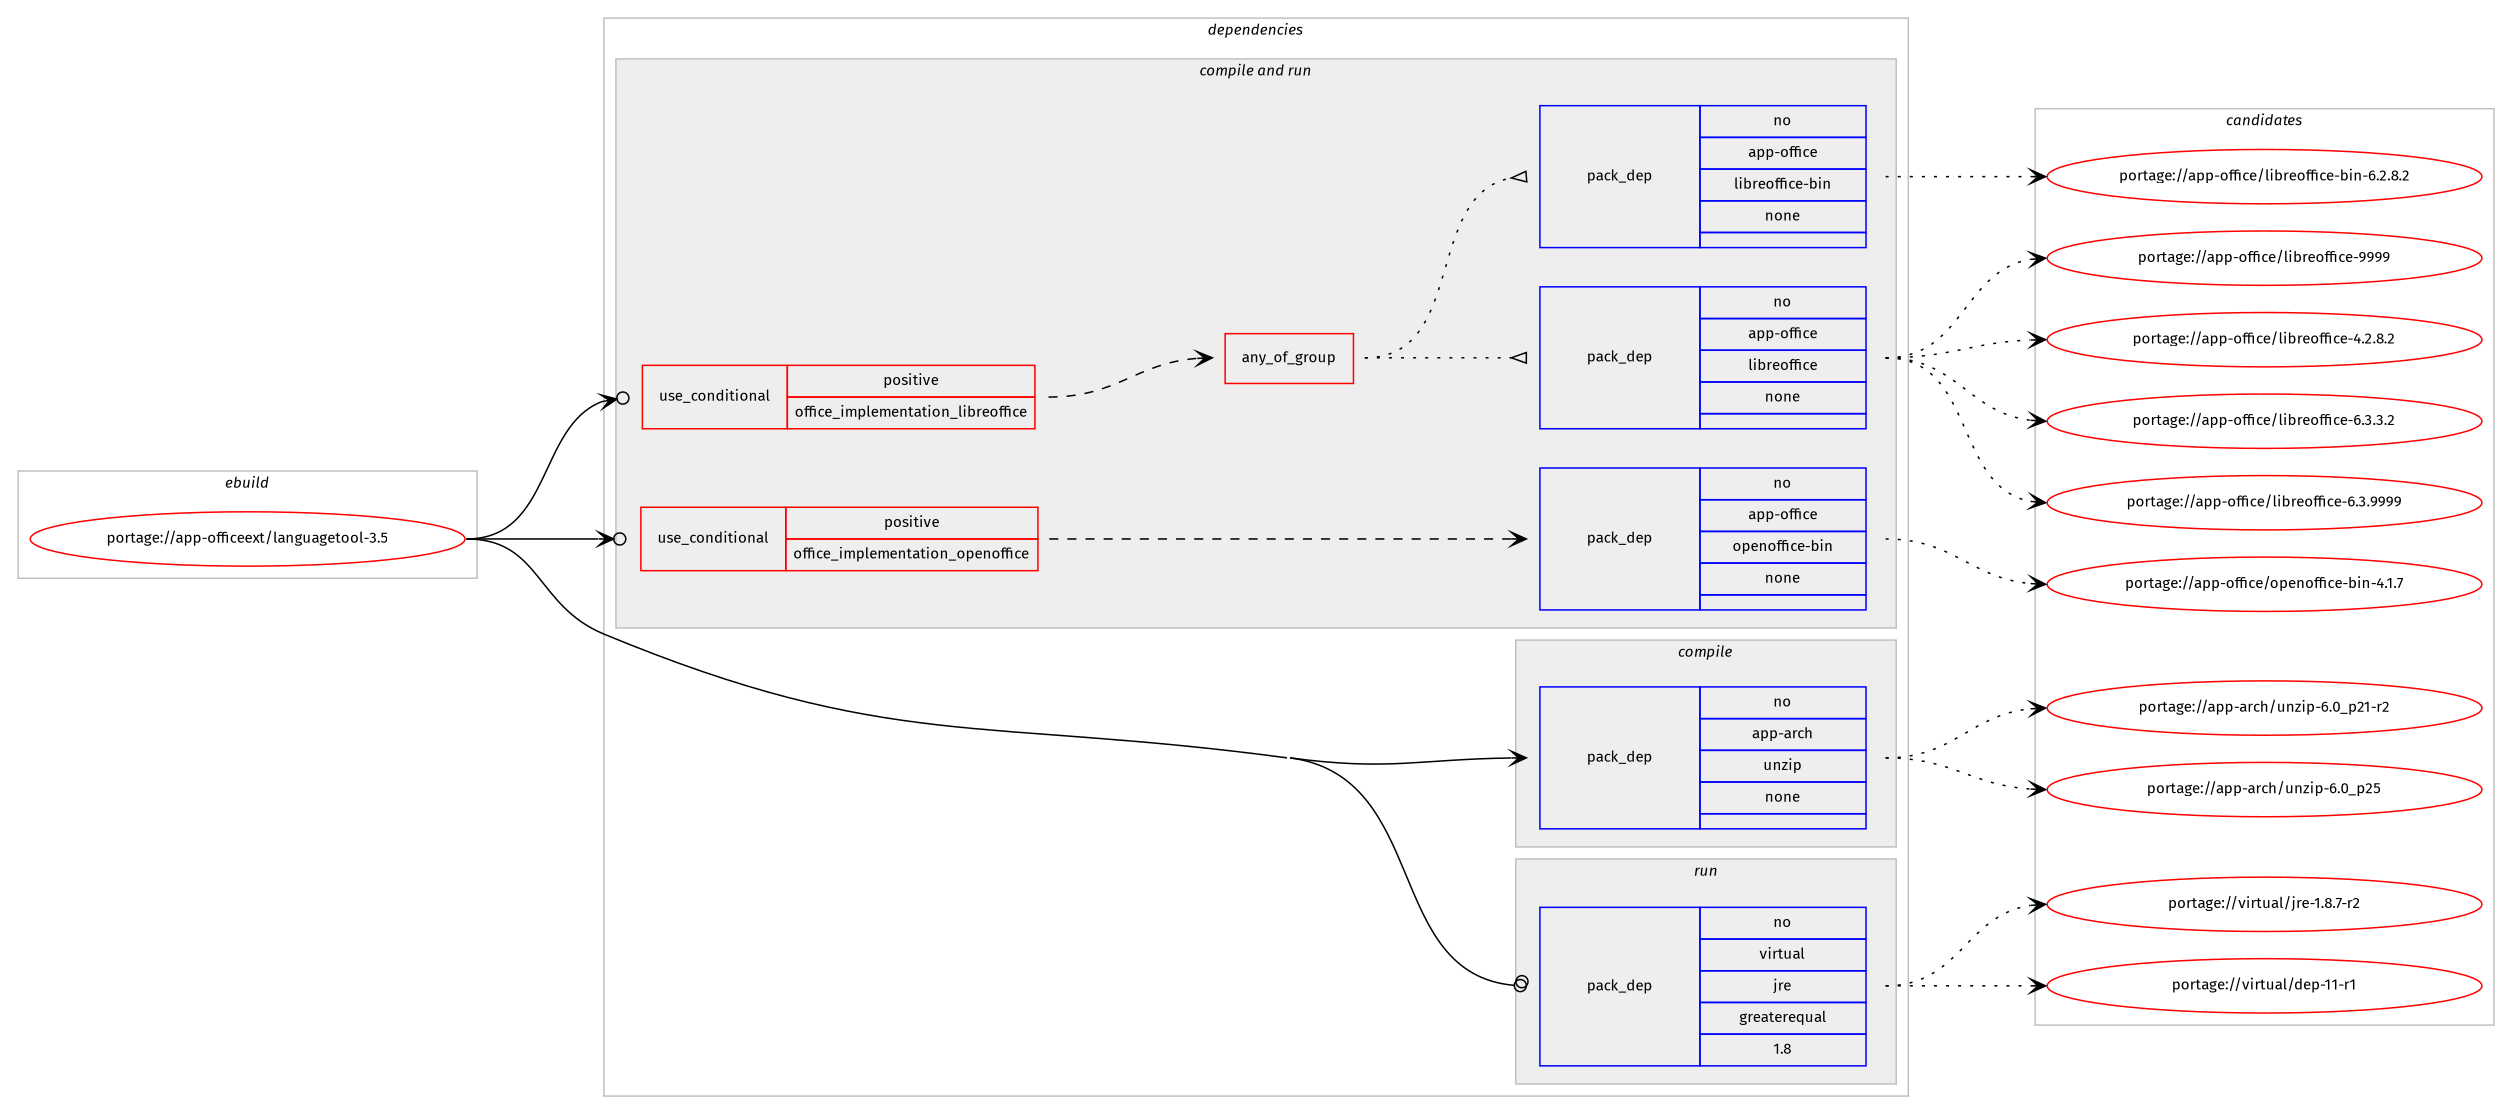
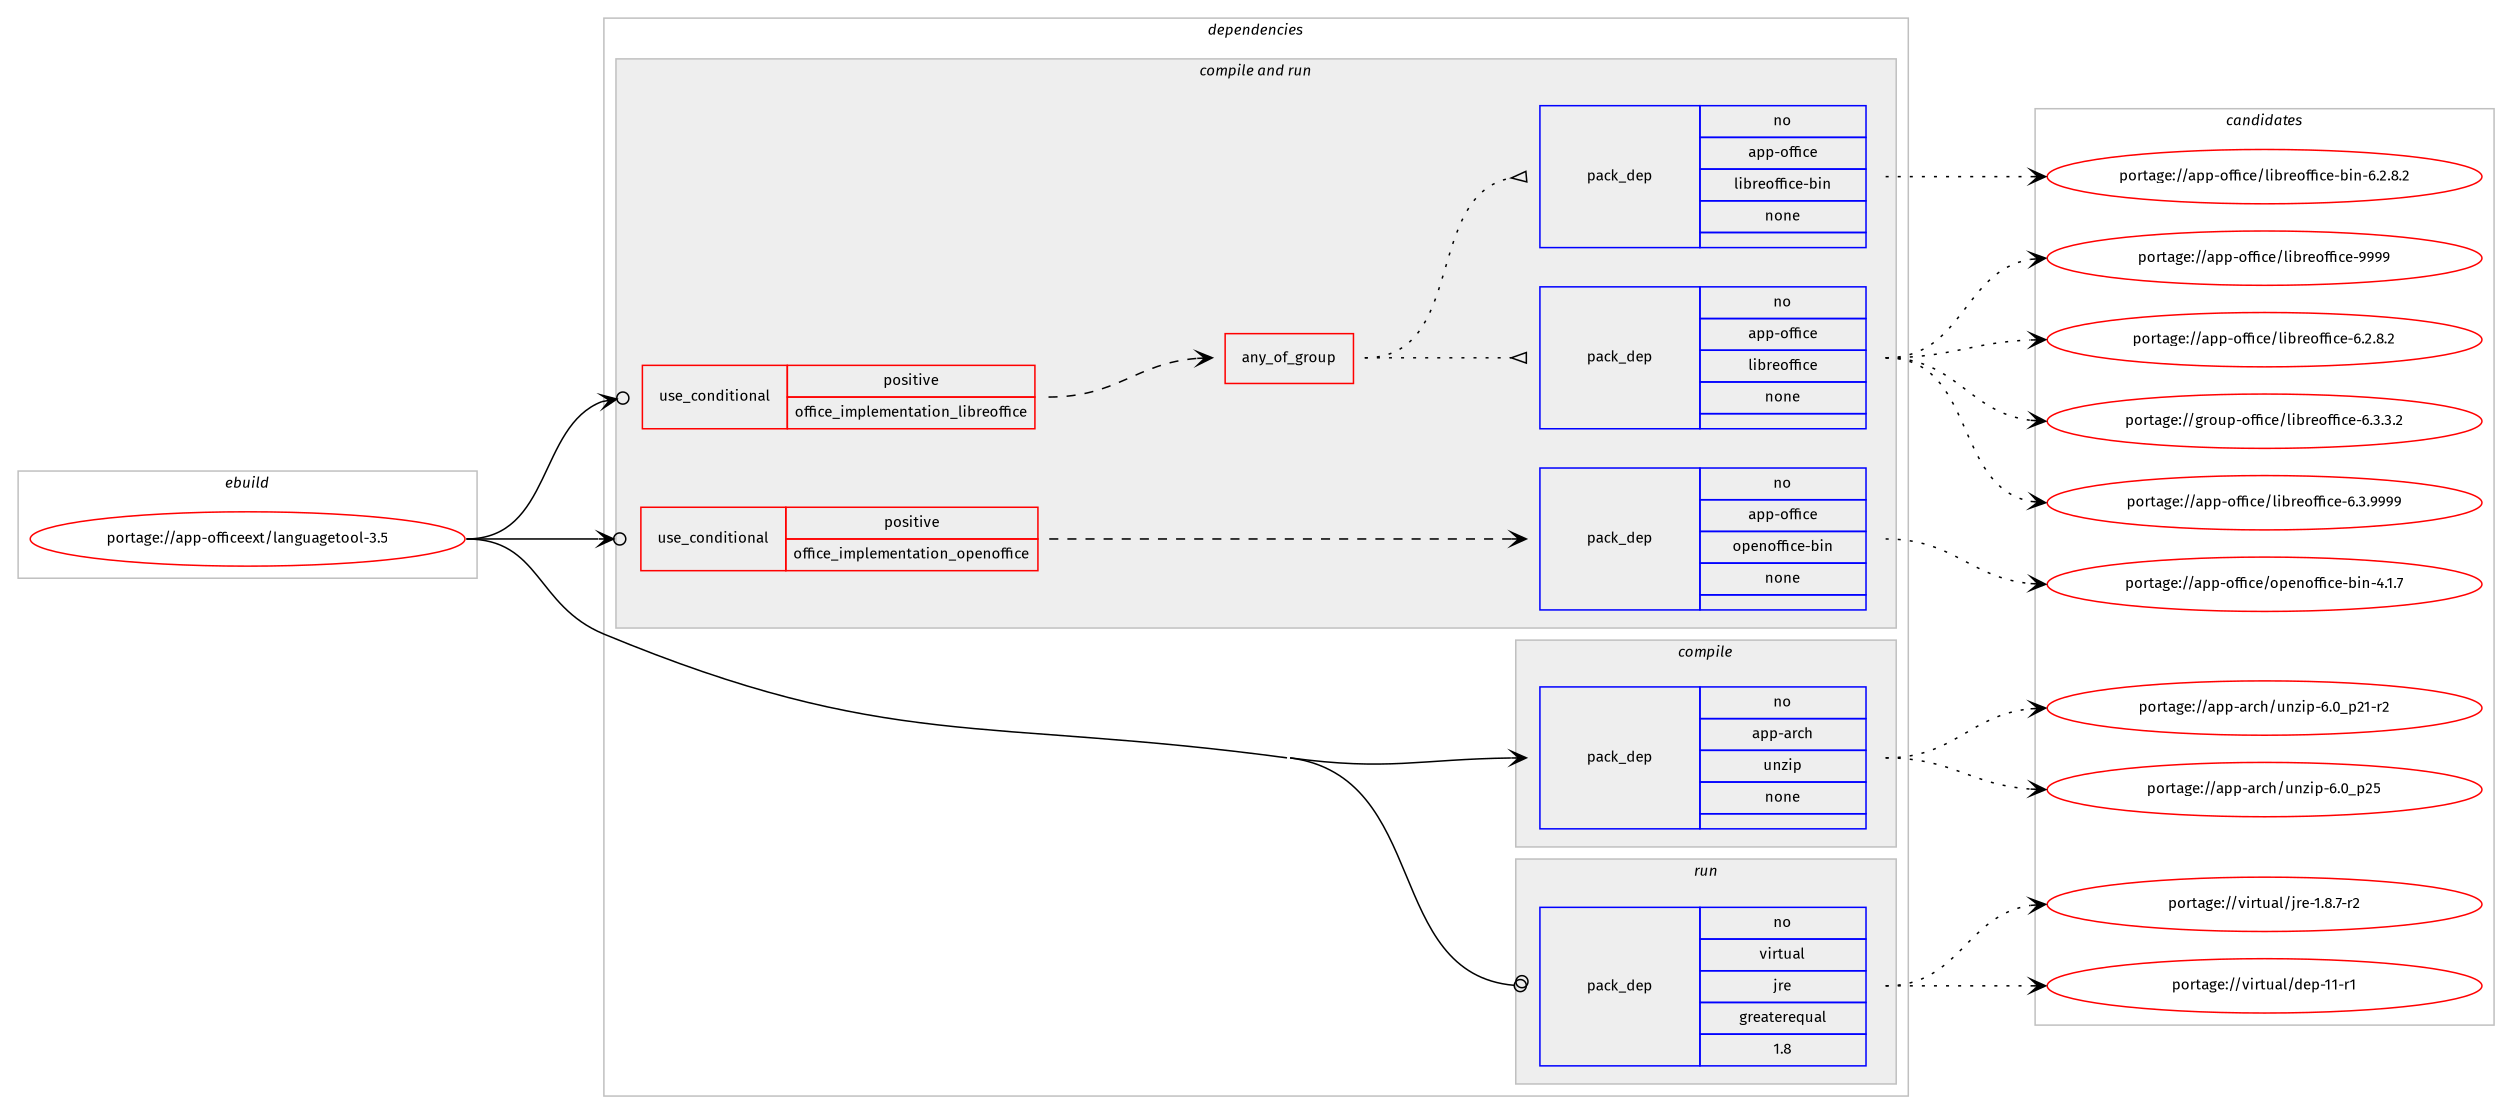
node "portage://app-office/libreoffice-4.2.8.2": label "portage://app-office/libreoffice-4.2.8.2" -> "portage://app-office/libreoffice-6.2.8.2"
node "portage://app-office/libreoffice-6.3.3.2": label "portage://app-office/libreoffice-6.3.3.2" -> "portage://group-office/libreoffice-6.3.3.2"
